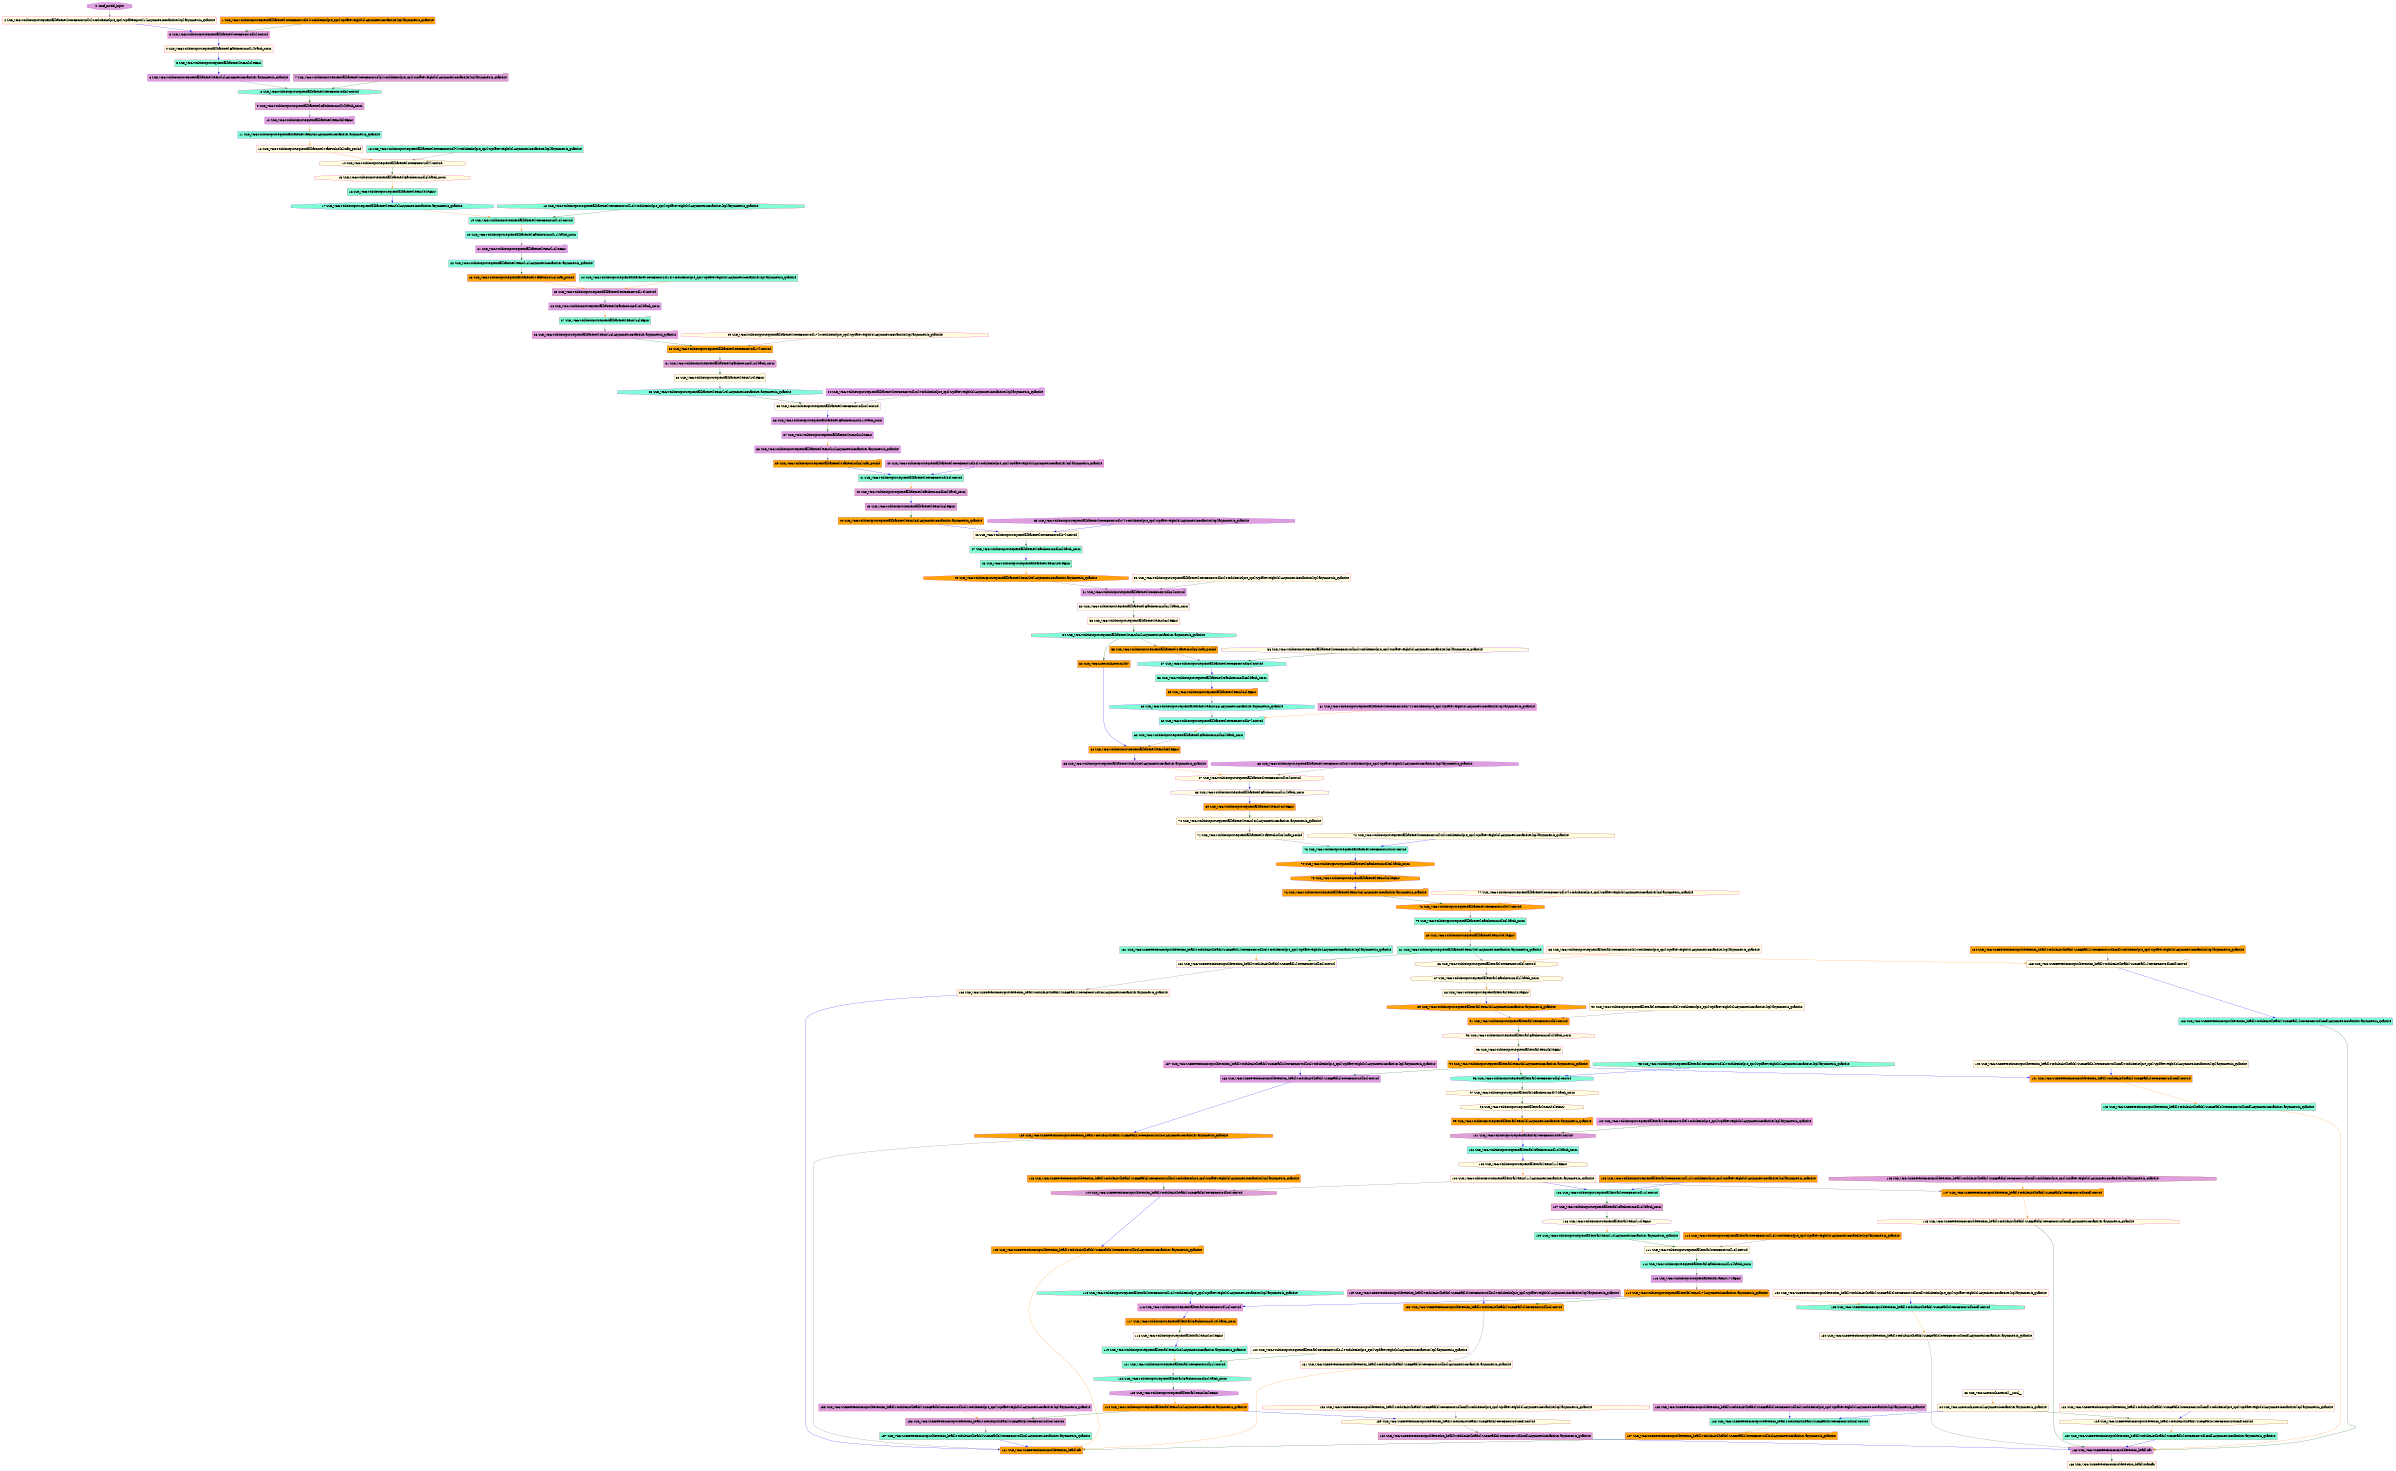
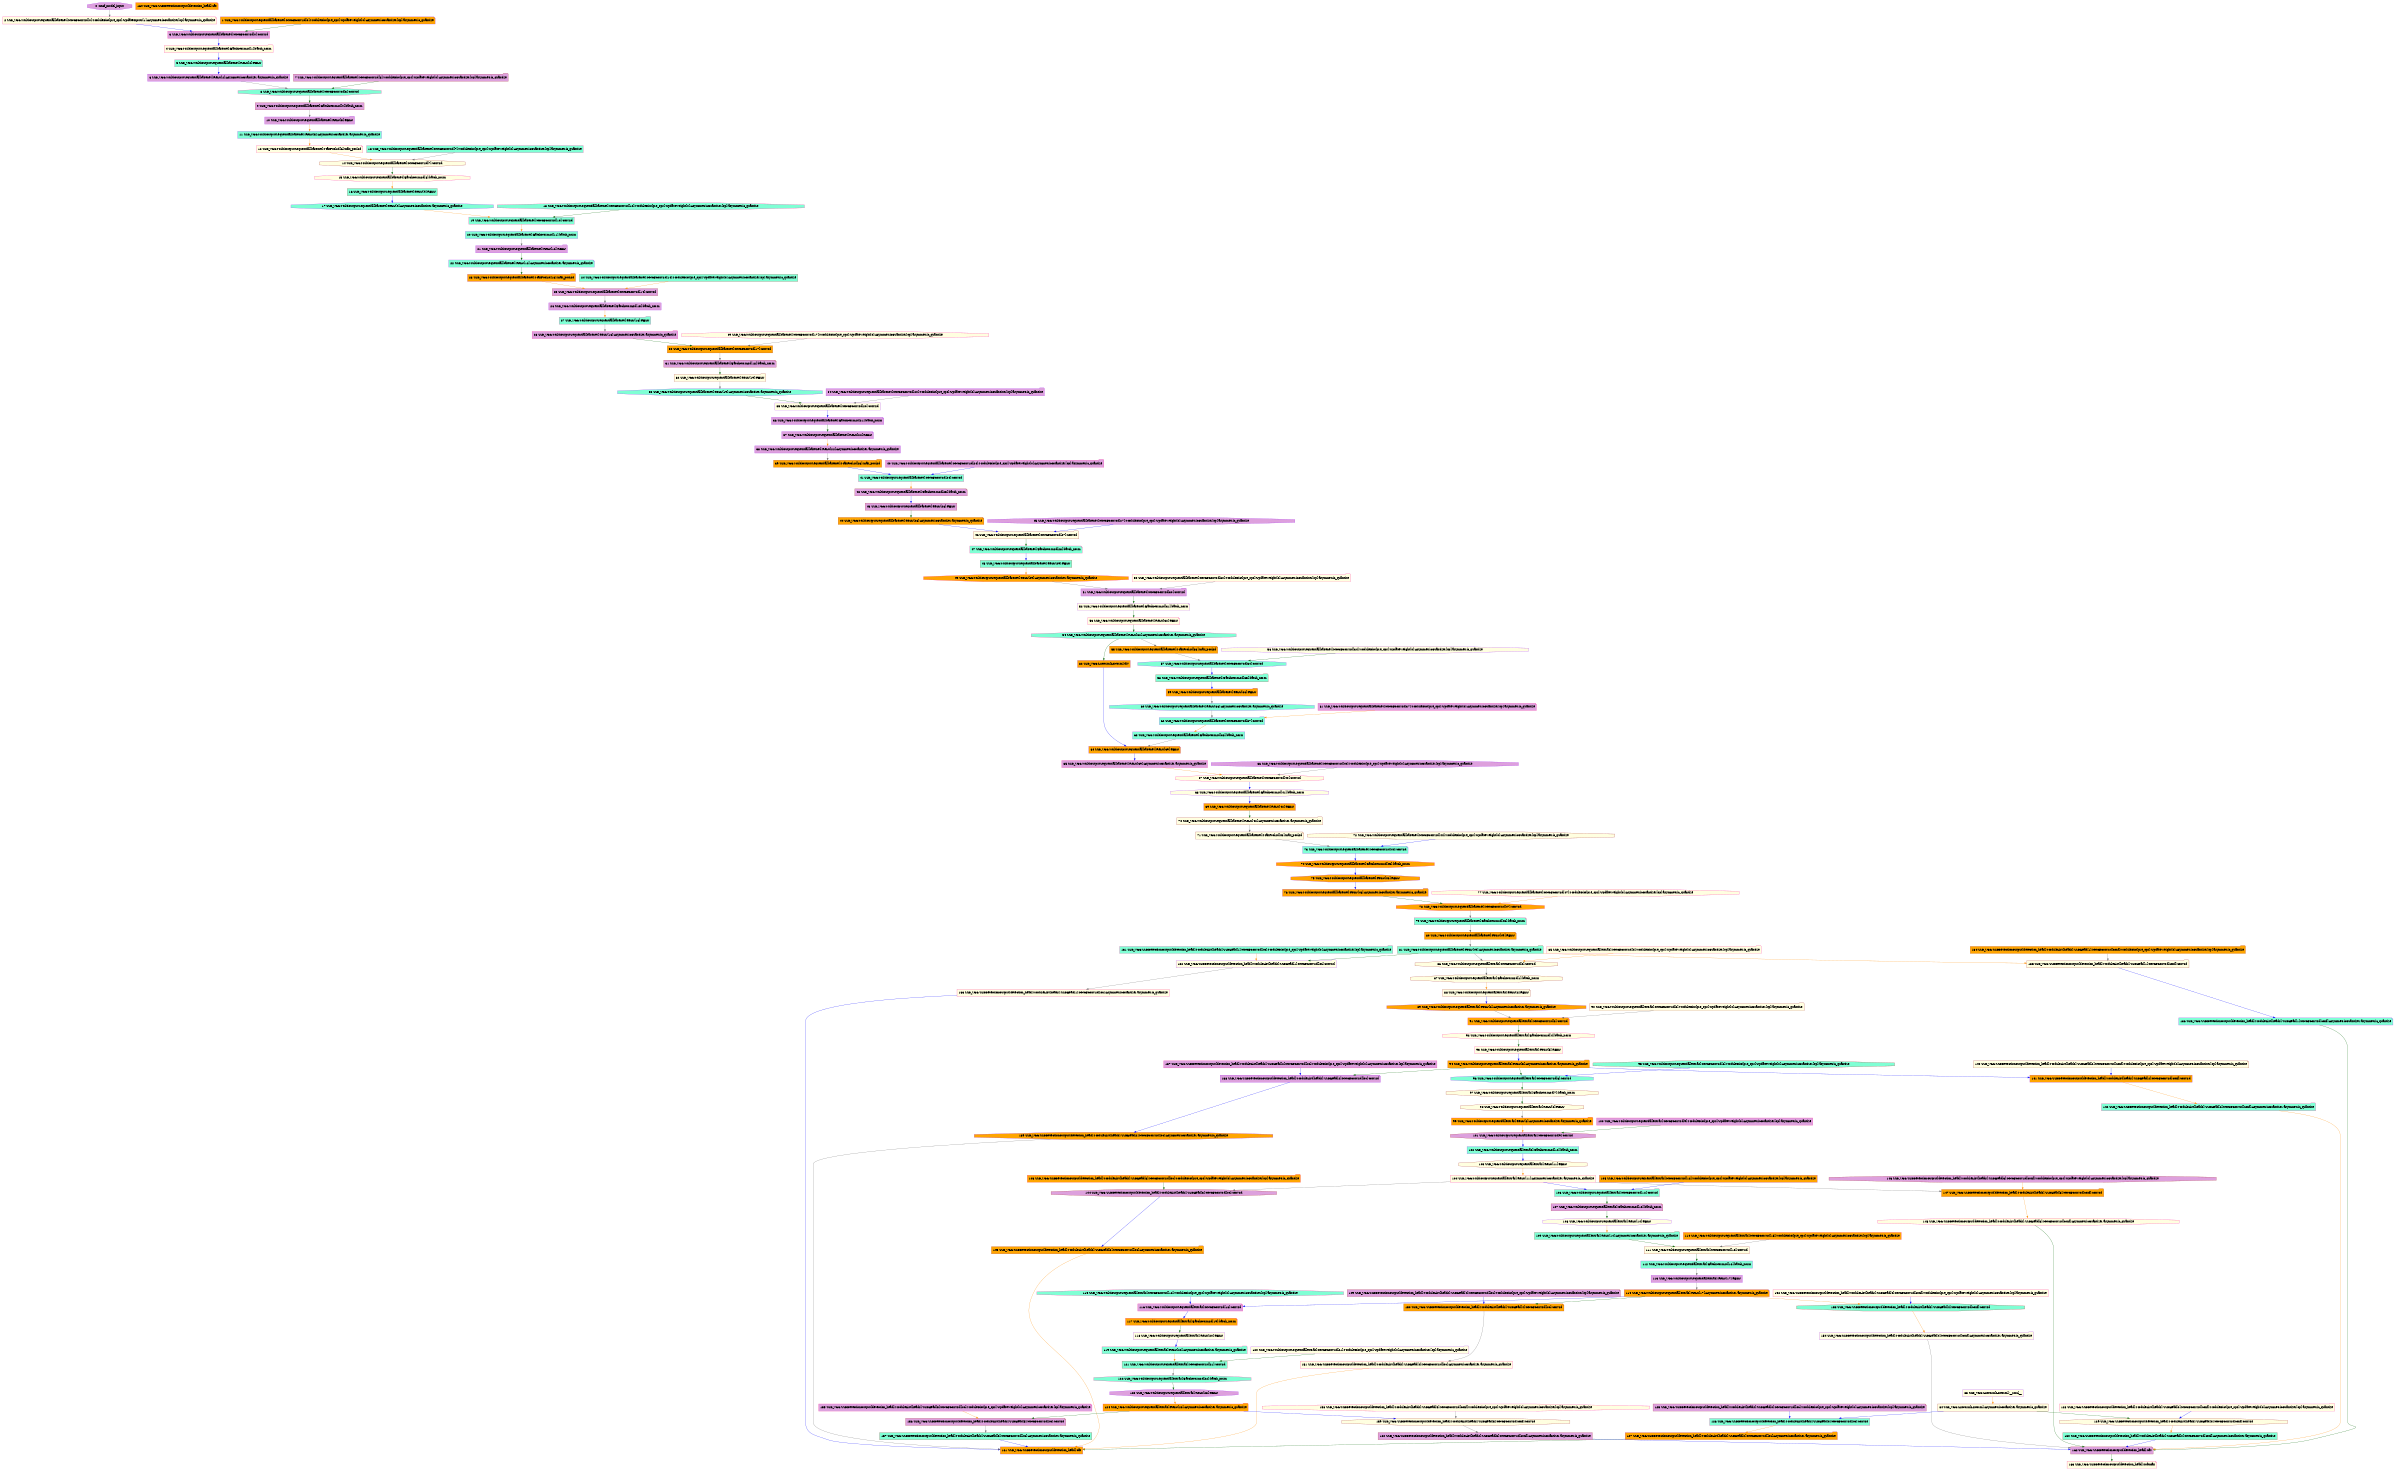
node "164 SSD_VGG/SSDDetectionOutput[detection_head]/cat": added
